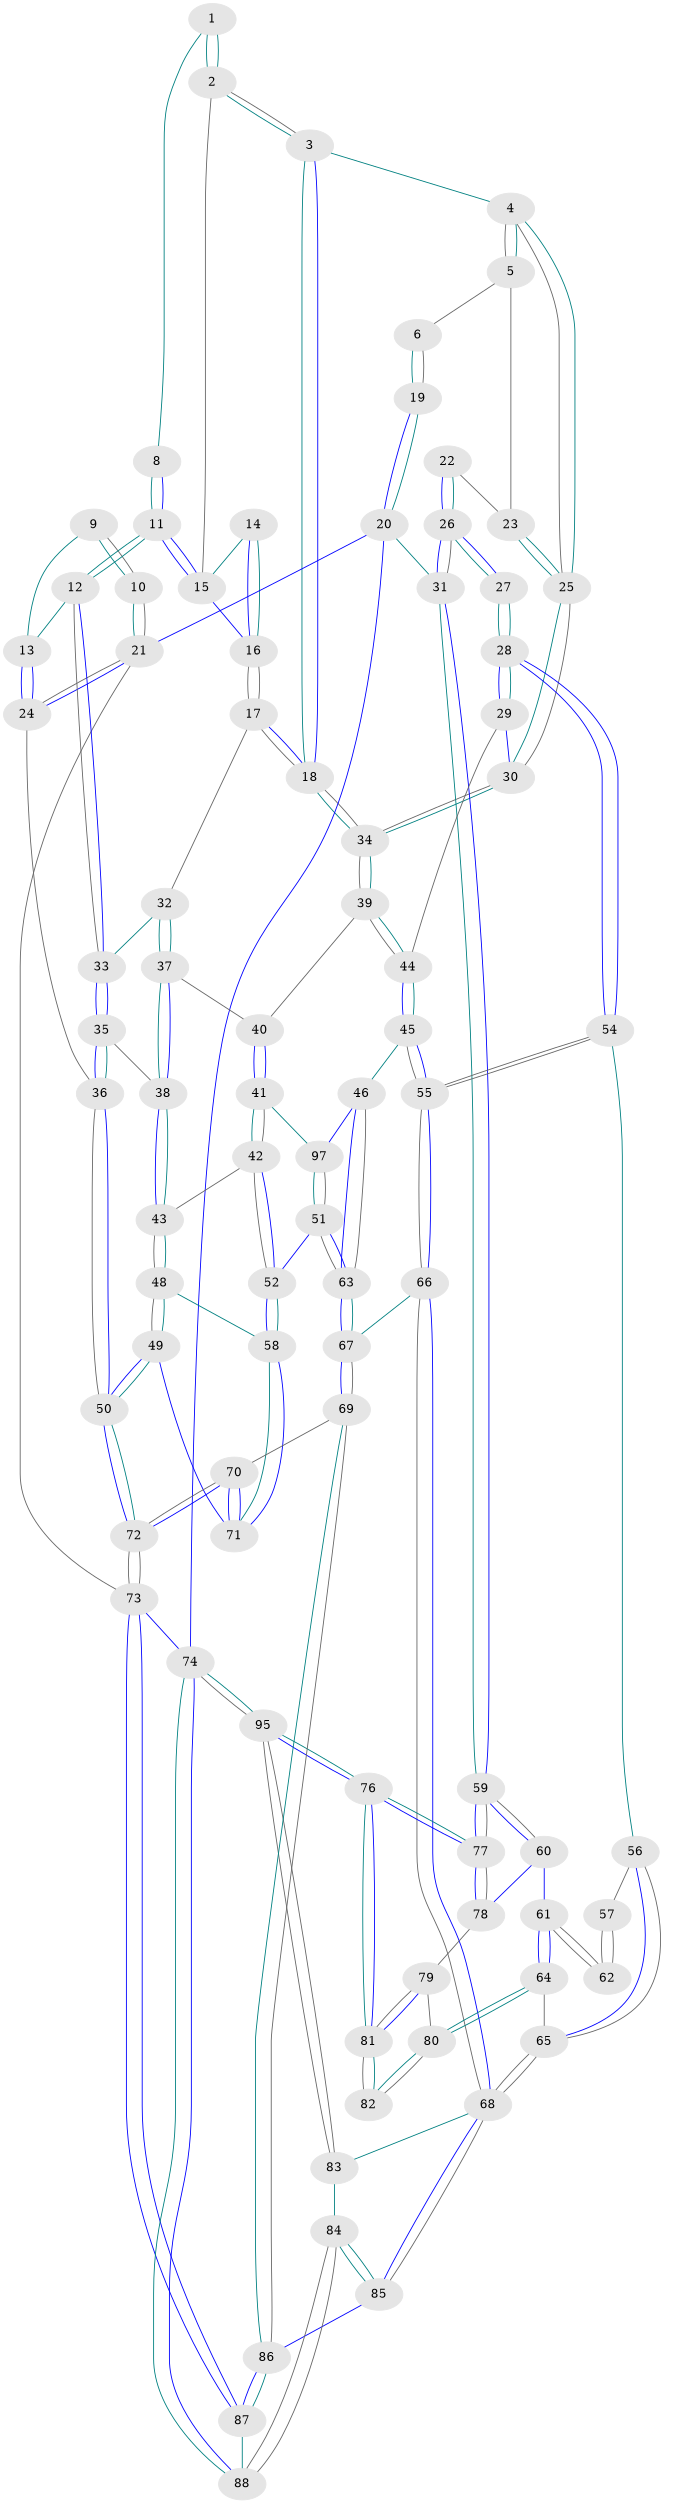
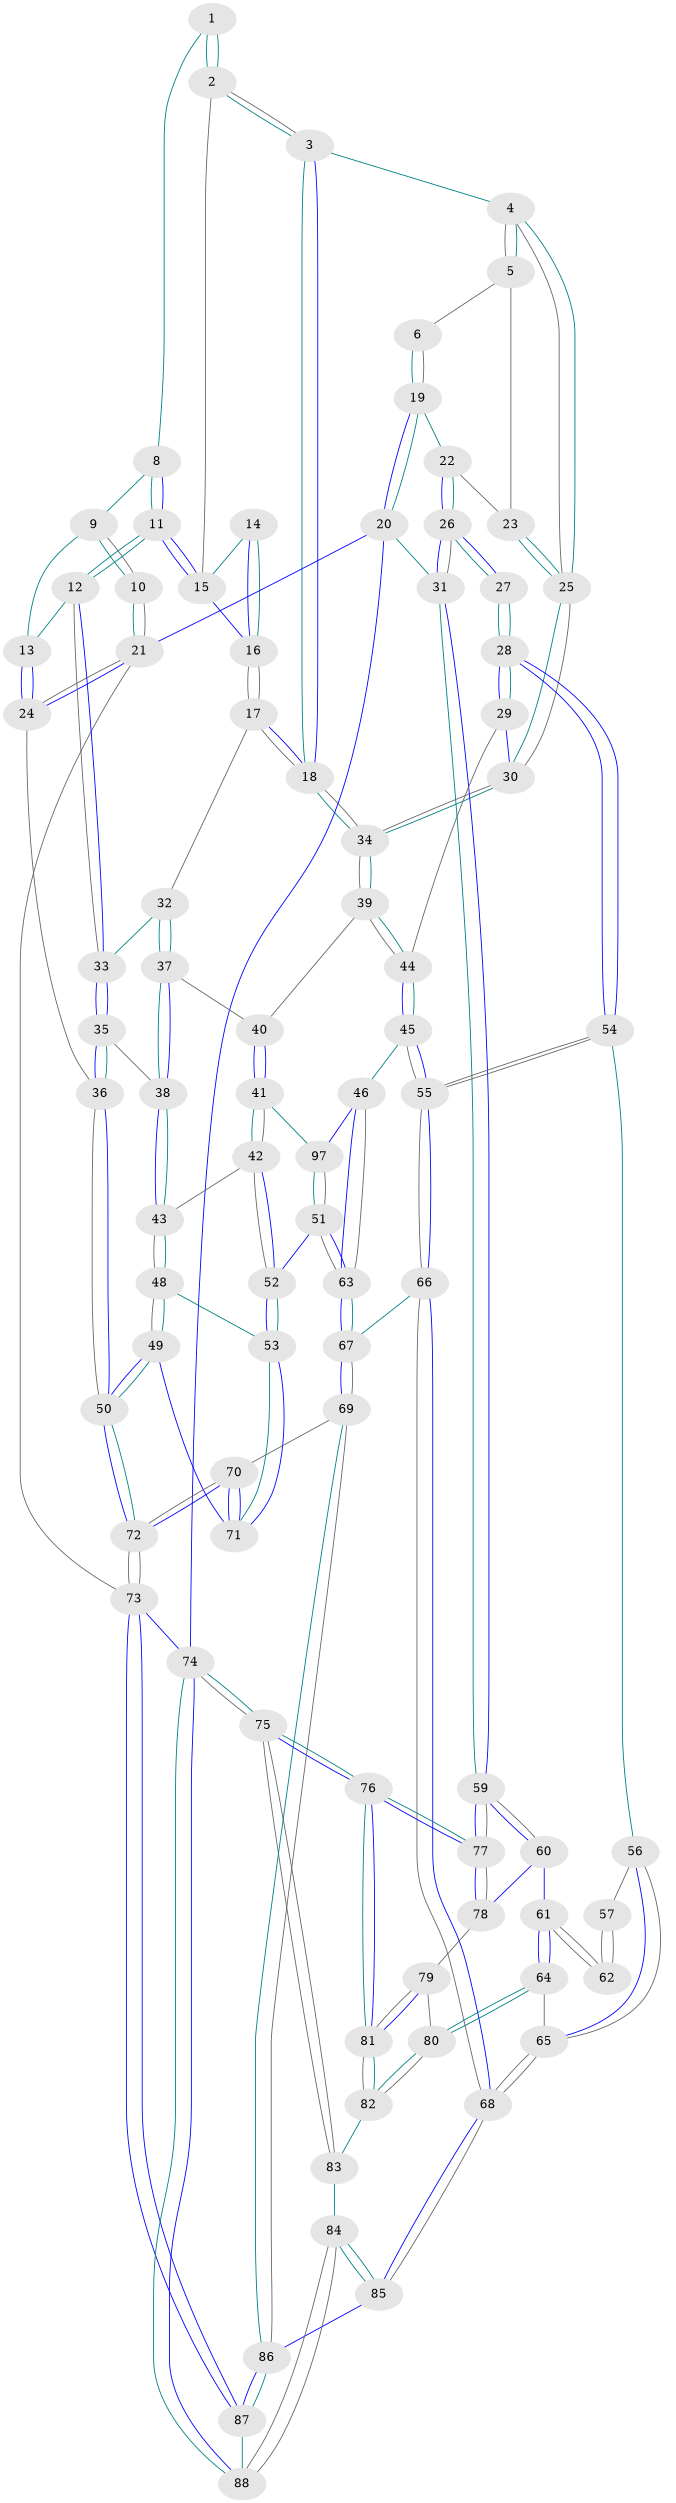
edge "19" -- "22": added
edge "8" -- "9": added
node "58": label "58" -> "53"
node "95": label "95" -> "75"
edge "68" -- "83": now "82" -- "83"
